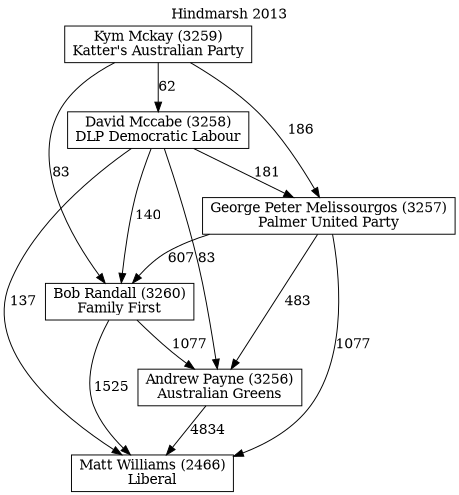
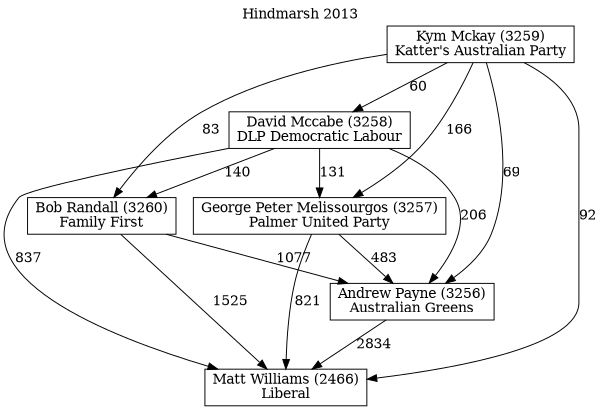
edge "Kym Mckay (3259) Katter's Australian Party" -> "David Mccabe (3258) DLP Democratic Labour": label "62" -> "60"
edge "Kym Mckay (3259) Katter's Australian Party" -> "George Peter Melissourgos (3257) Palmer United Party": label "186" -> "166"
edge "David Mccabe (3258) DLP Democratic Labour" -> "George Peter Melissourgos (3257) Palmer United Party": label "181" -> "131"
edge "Kym Mckay (3259) Katter's Australian Party" -> "Andrew Payne (3256) Australian Greens": added, label "69"
edge "George Peter Melissourgos (3257) Palmer United Party" -> "Bob Randall (3260) Family First": removed, label "607"
edge "David Mccabe (3258) DLP Democratic Labour" -> "Andrew Payne (3256) Australian Greens": label "83" -> "206"
edge "Kym Mckay (3259) Katter's Australian Party" -> "Matt Williams (2466) Liberal": added, label "92"
edge "David Mccabe (3258) DLP Democratic Labour" -> "Matt Williams (2466) Liberal": label "137" -> "837"
edge "George Peter Melissourgos (3257) Palmer United Party" -> "Matt Williams (2466) Liberal": label "1077" -> "821"
edge "Andrew Payne (3256) Australian Greens" -> "Matt Williams (2466) Liberal": label "4834" -> "2834"
